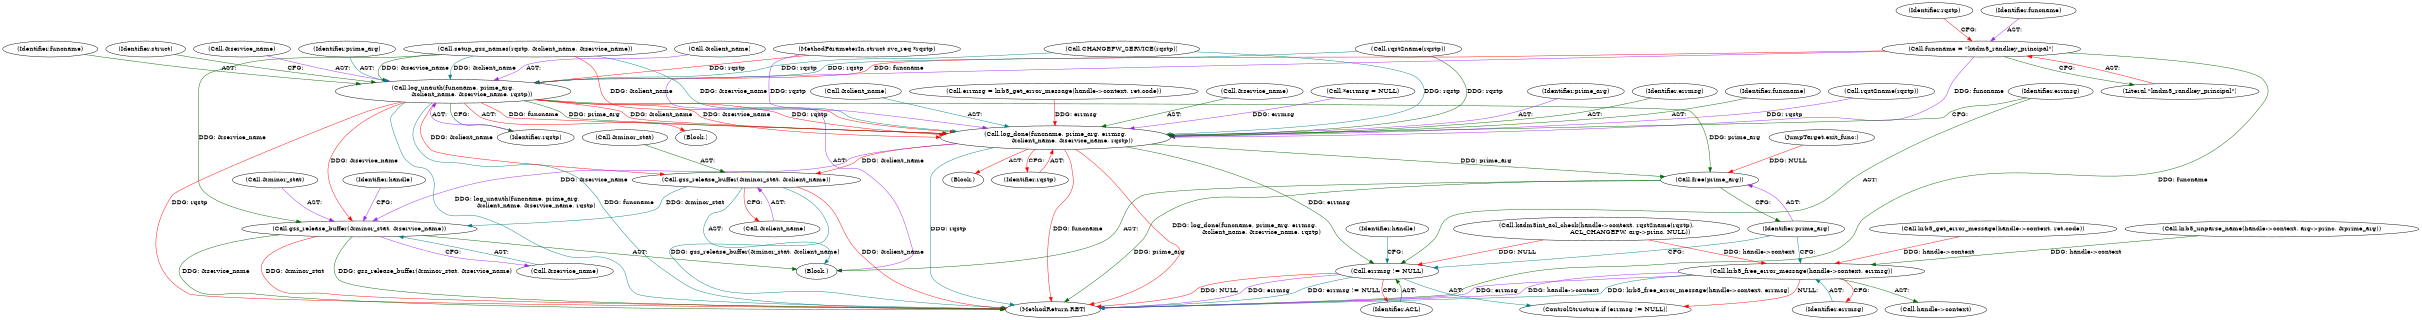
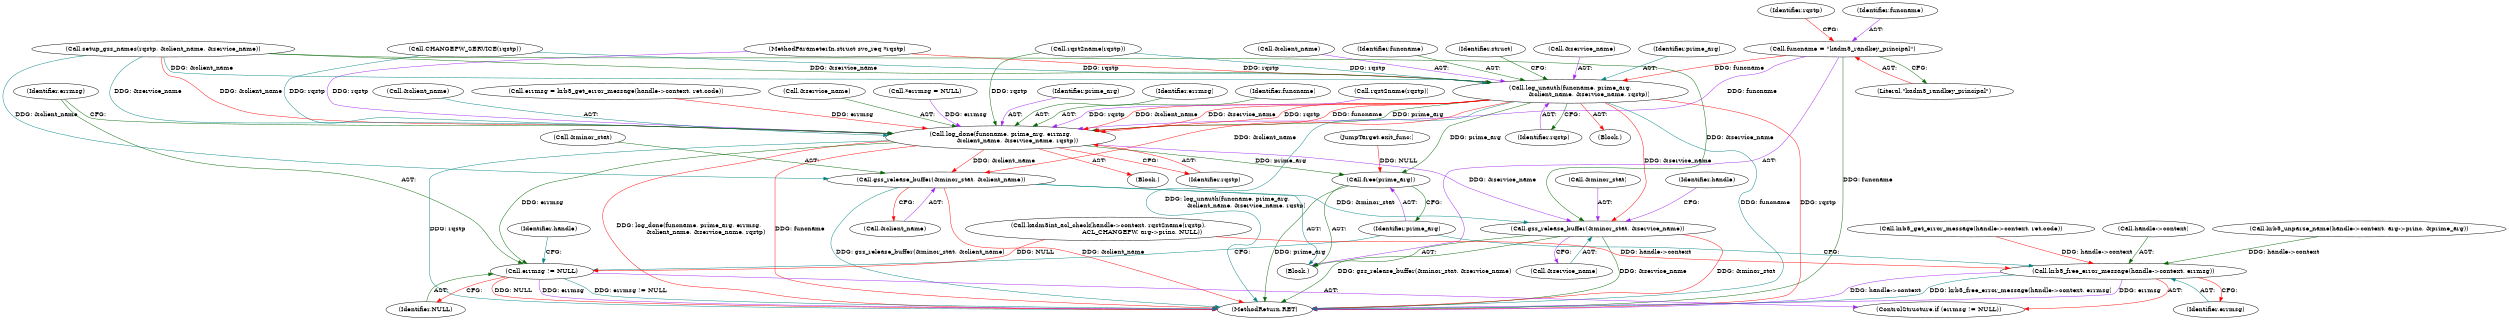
edge "(Call,setup_gss_names(rqstp, &client_name, &service_name))" -> "(Call,gss_release_buffer(&minor_stat, &client_name))": added, label "DDG: &client_name"
edge "(Call,krb5_free_error_message(handle->context, errmsg))" -> "(Call,handle->context)": reversed
edge "(Call,krb5_free_error_message(handle->context, errmsg))" -> "(ControlStructure,if (errmsg != NULL))": label "NULL: " -> "AST: "
edge "(Call,errmsg != NULL)" -> "(ControlStructure,if (errmsg != NULL))": color teal -> purple
node "(Identifier,ACL)": label "(Identifier,ACL)" -> "(Identifier,NULL)"
